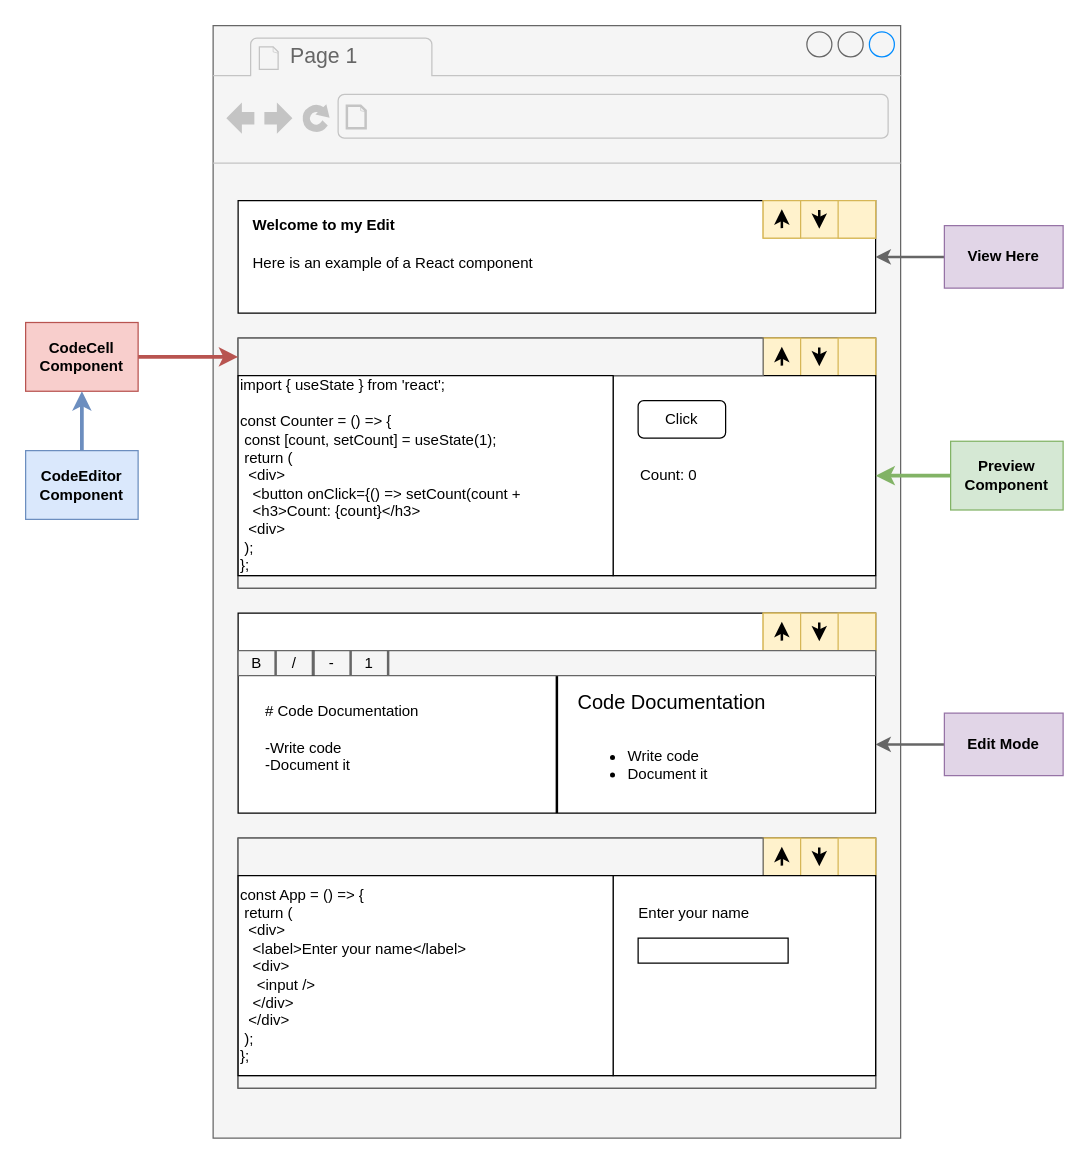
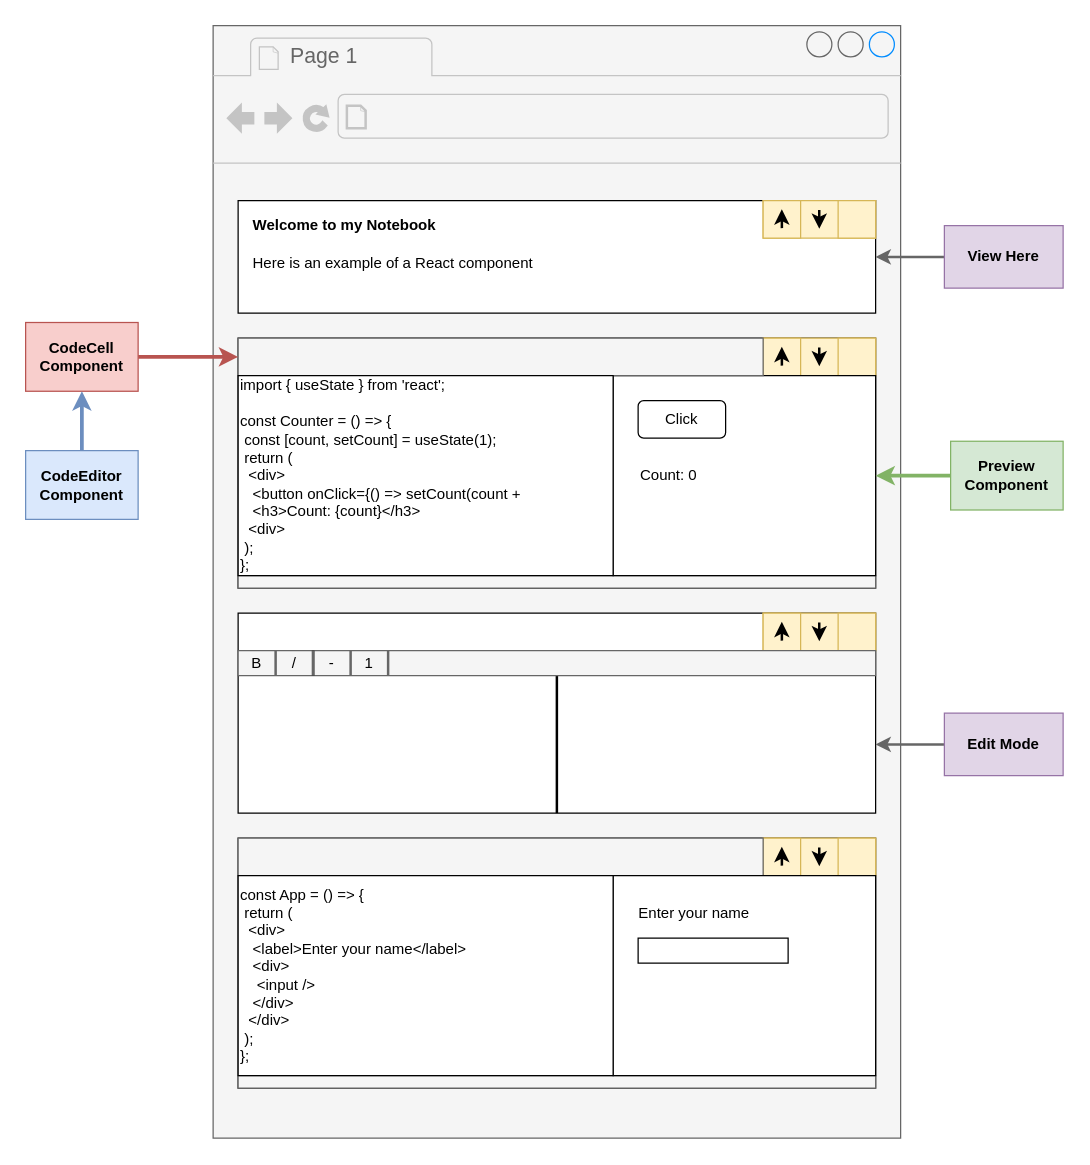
node "Welcome to my Edit": label "Welcome to my Edit" -> "Welcome to my Notebook"
node "# Code Documentation -Write code -Document it": removed
node "Code Documentation Write code Document it": removed
